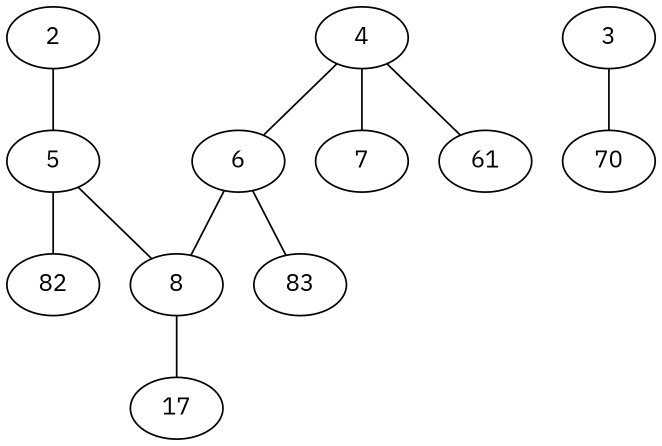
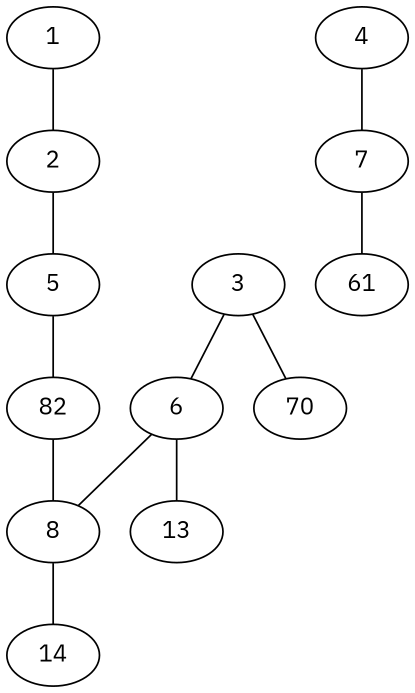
node "1": added
edge "4" -- "6": now "3" -- "6"
edge "4" -- "61": now "7" -- "61"
edge "5" -- "8": now "82" -- "8"
node "83": label "83" -> "13"
node "17": label "17" -> "14"
